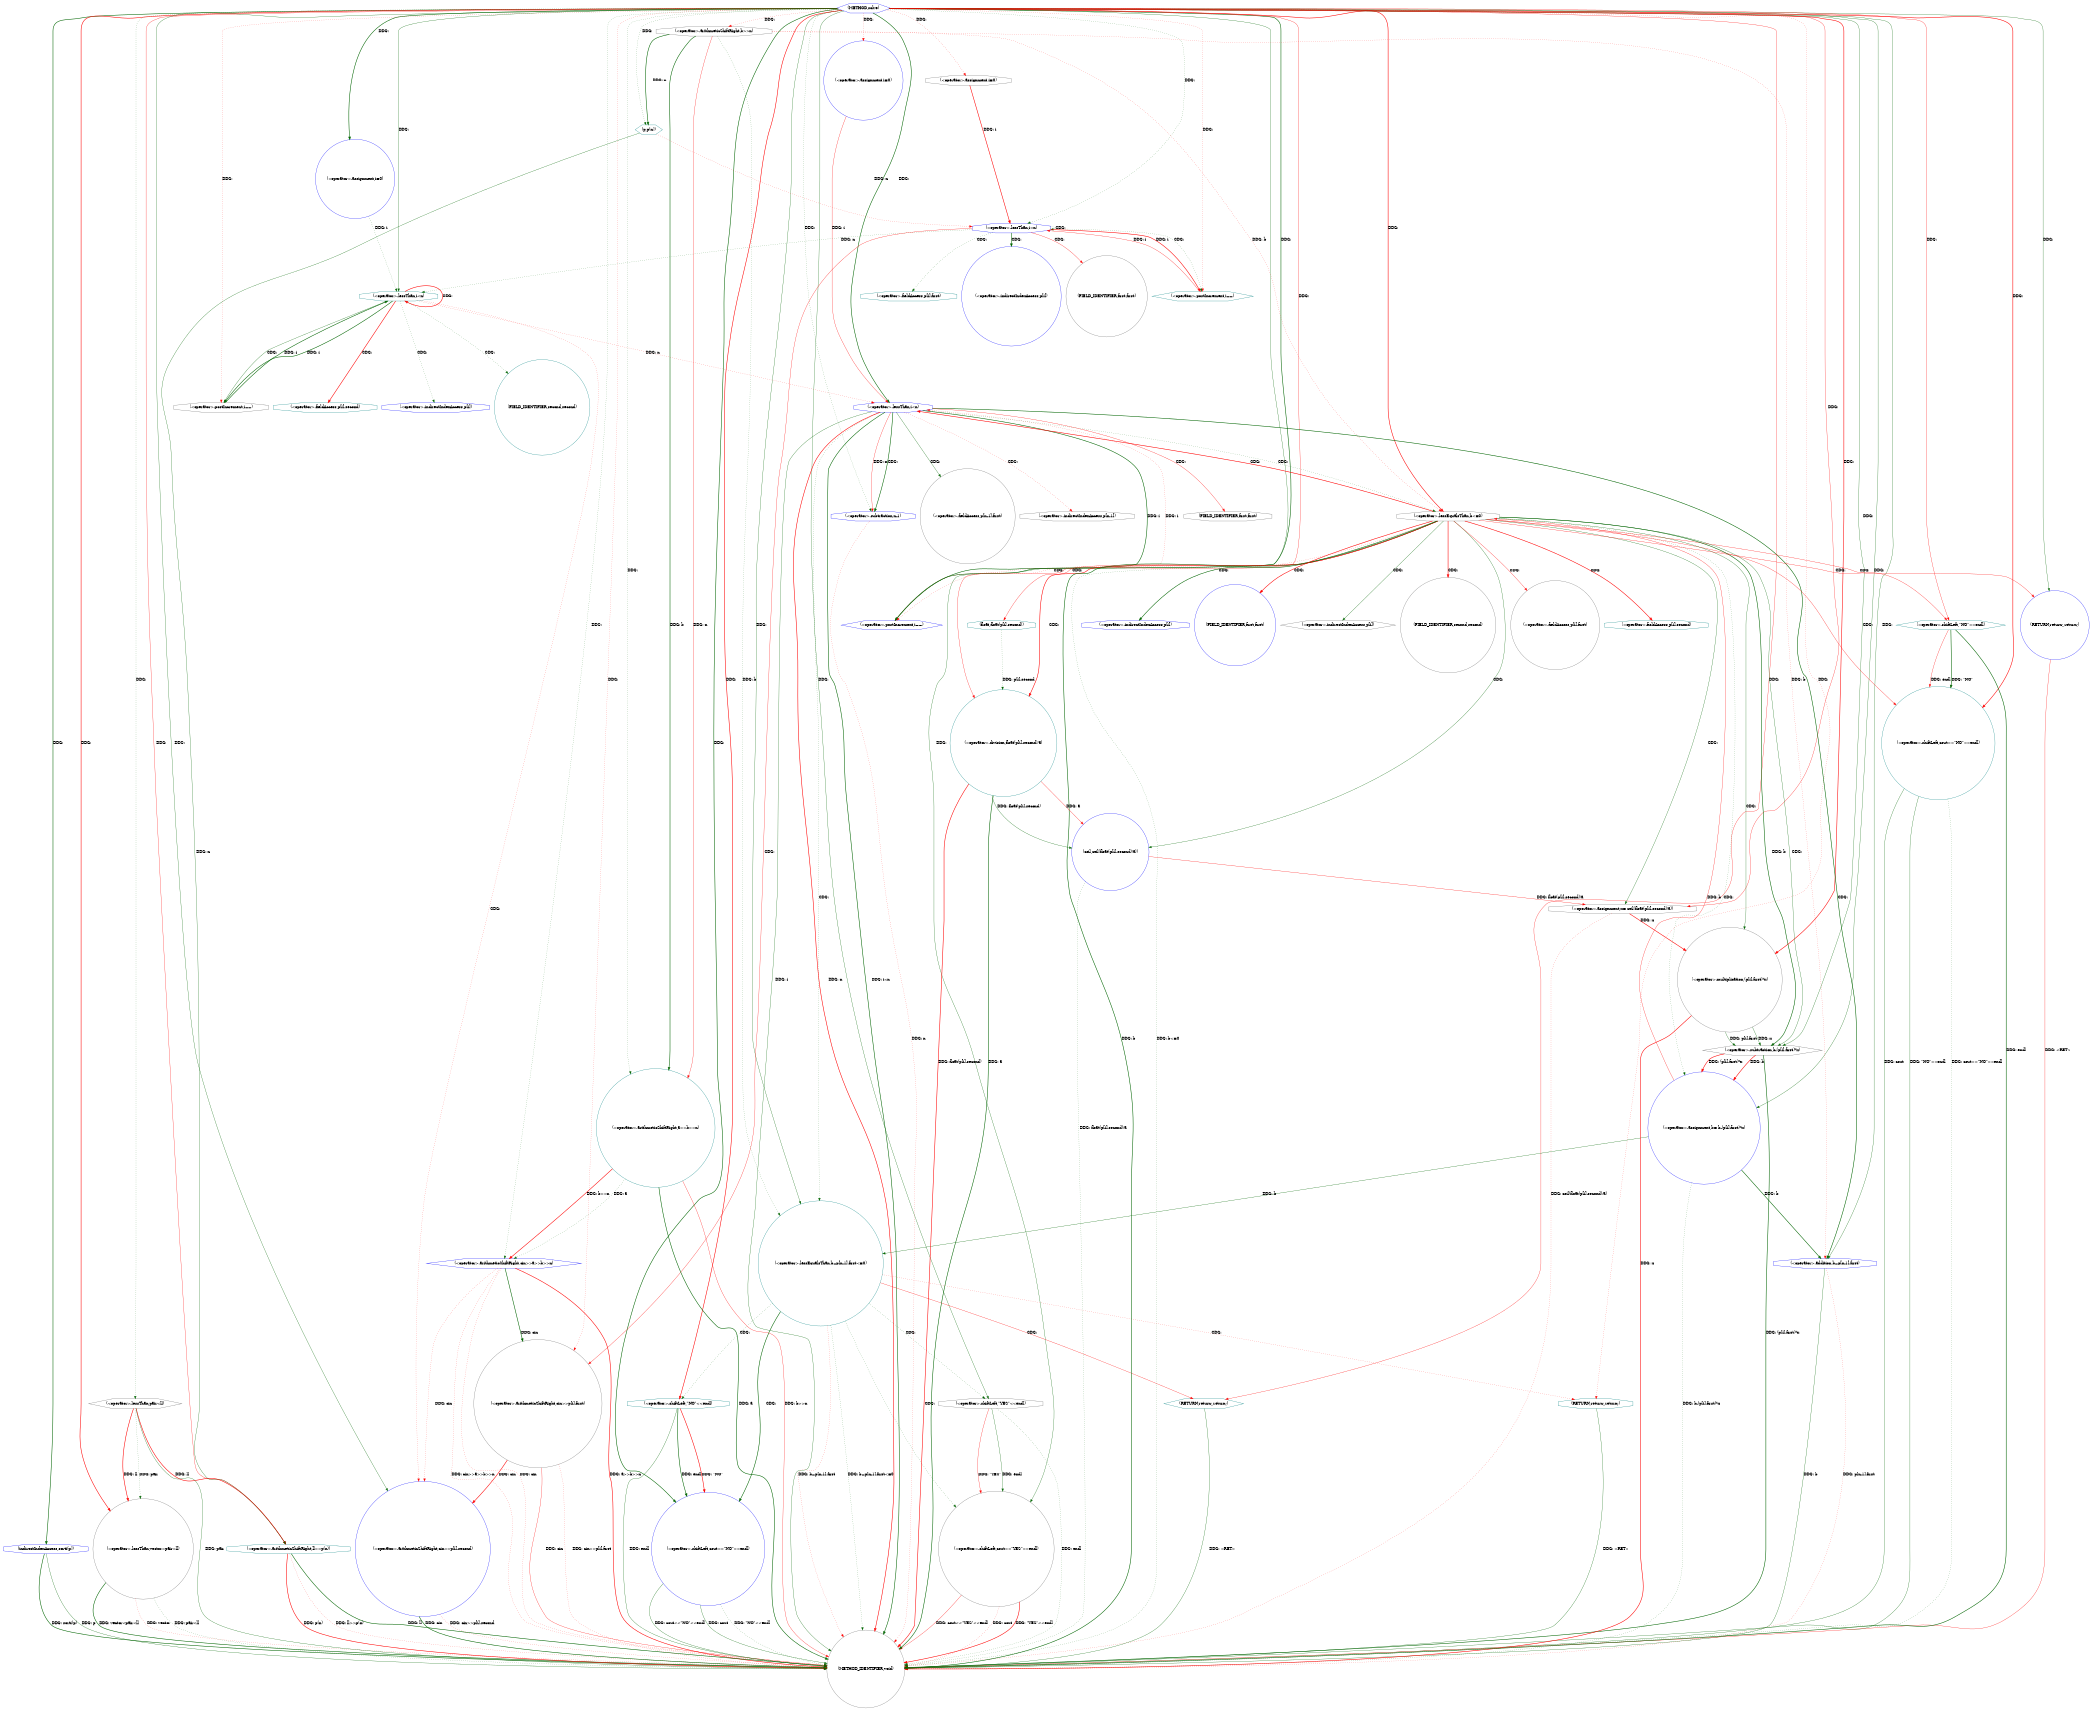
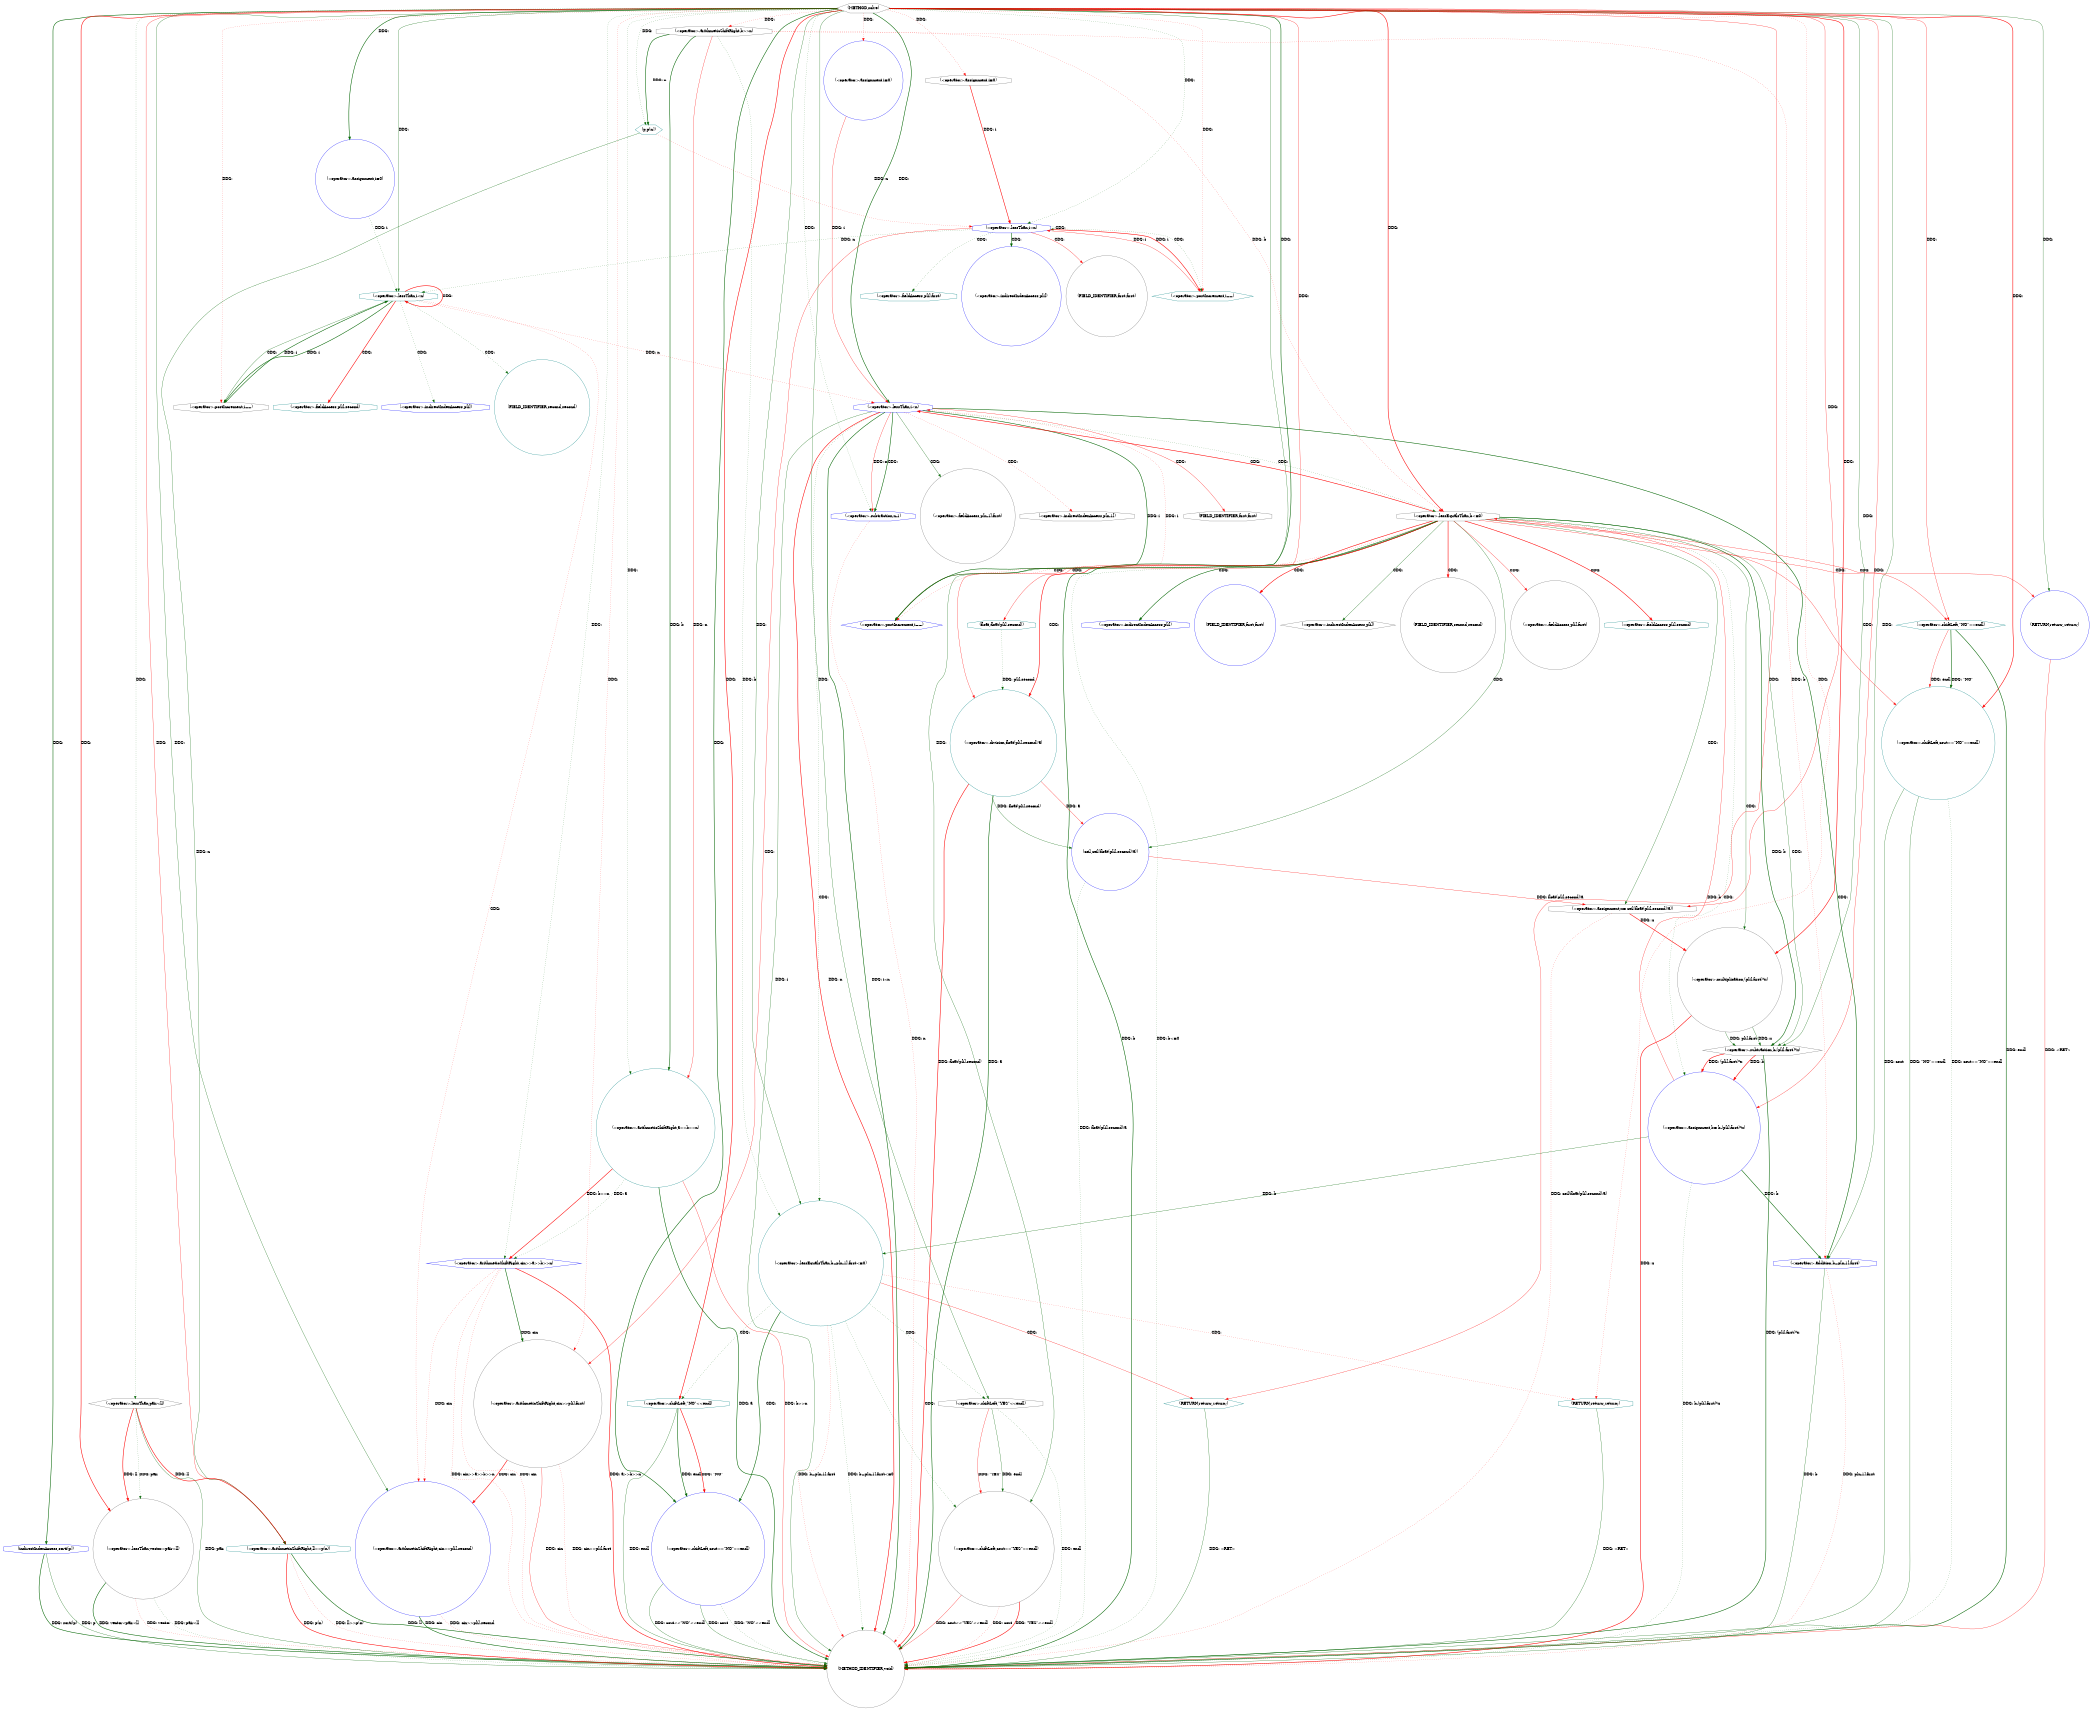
node "(METHOD,solve)": color blue -> gray40
edge "(METHOD,solve)" -> "(<operator>.assignment,b= b-(p[i].first)*x)": color darkgreen -> red
